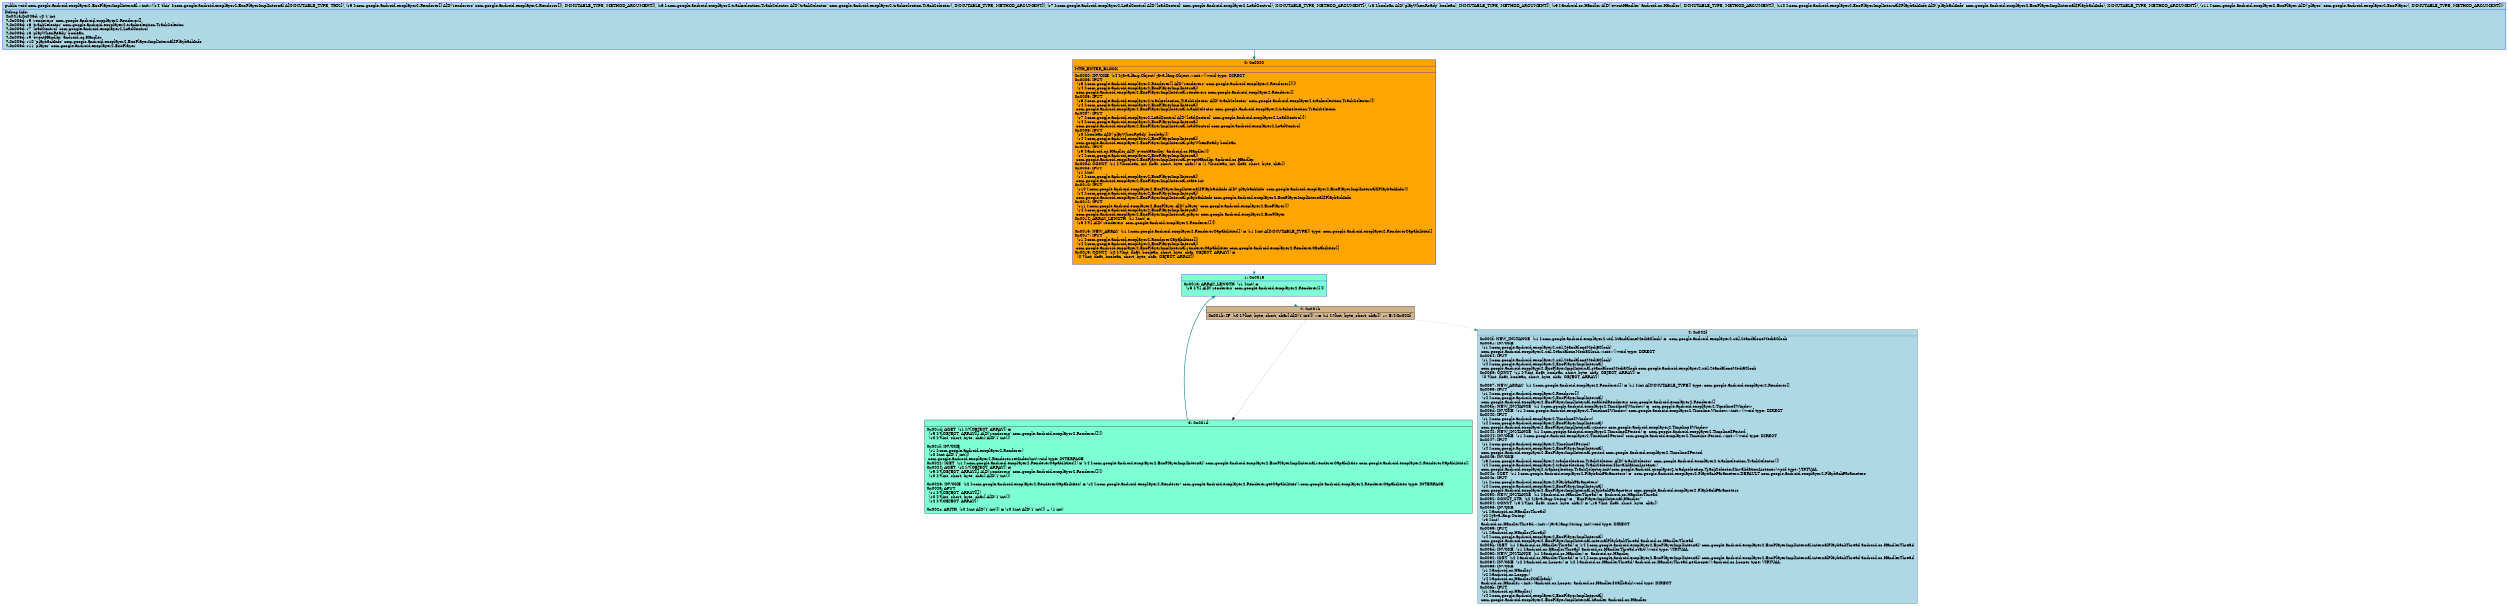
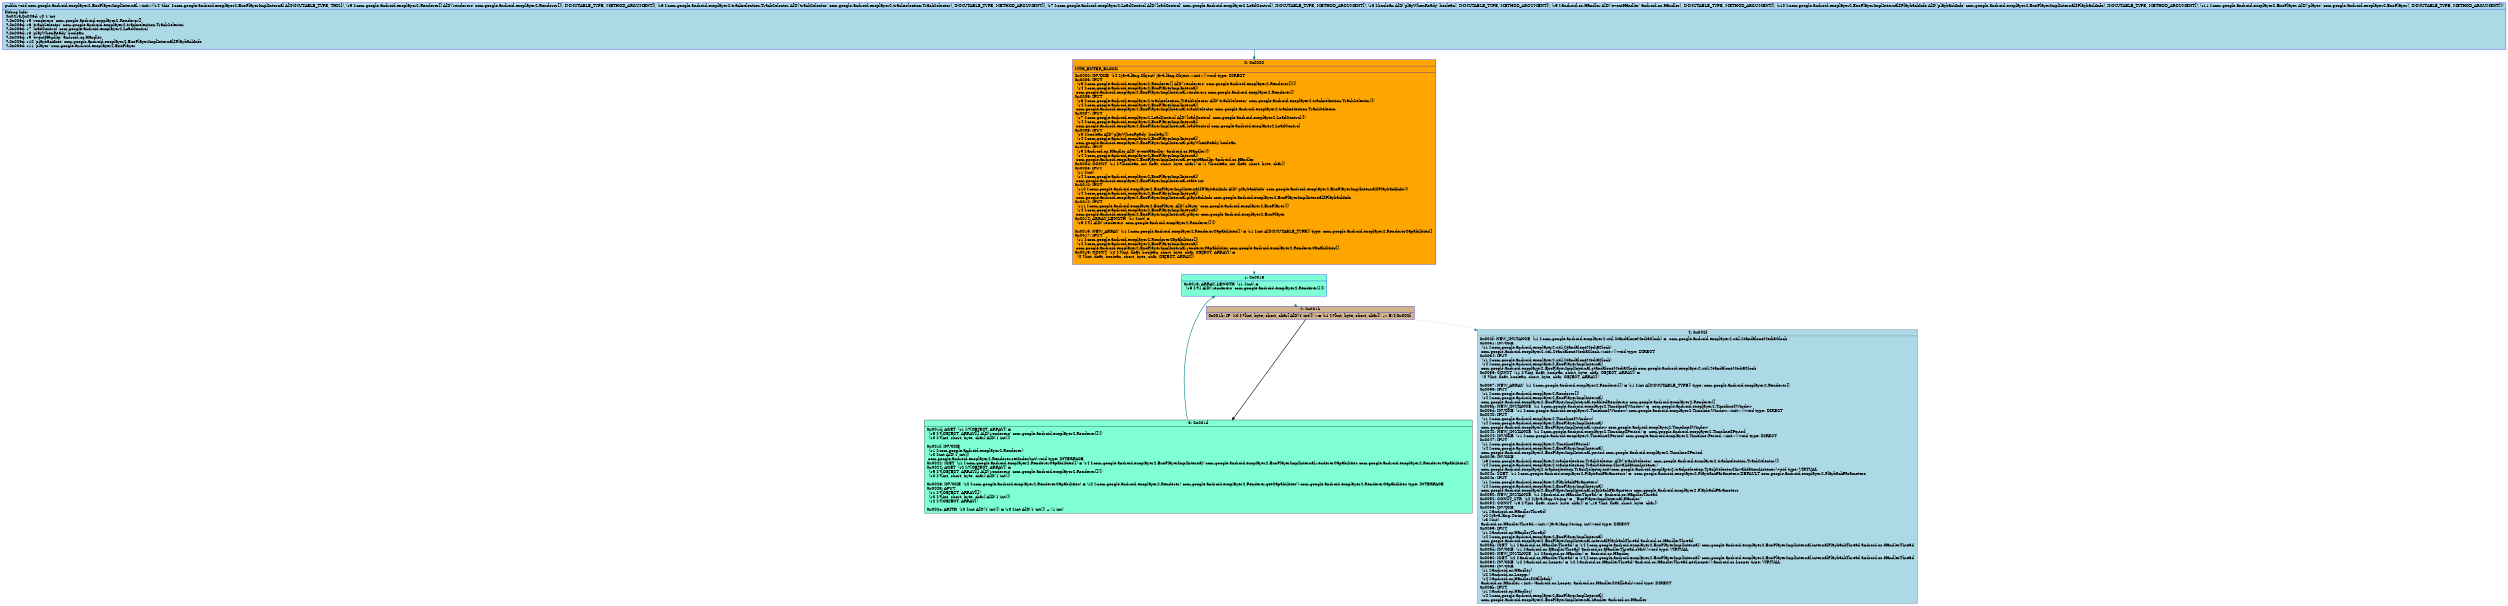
node "2: 0x001b": color black -> blue
edge "2: 0x001b" -> "3: 0x001d": style dotted -> bold
